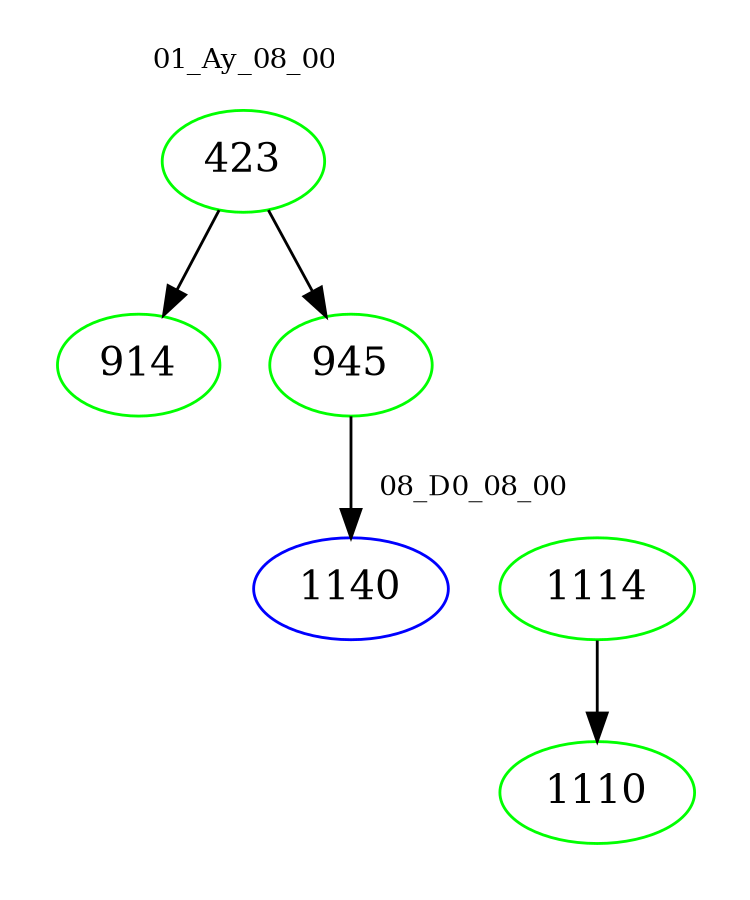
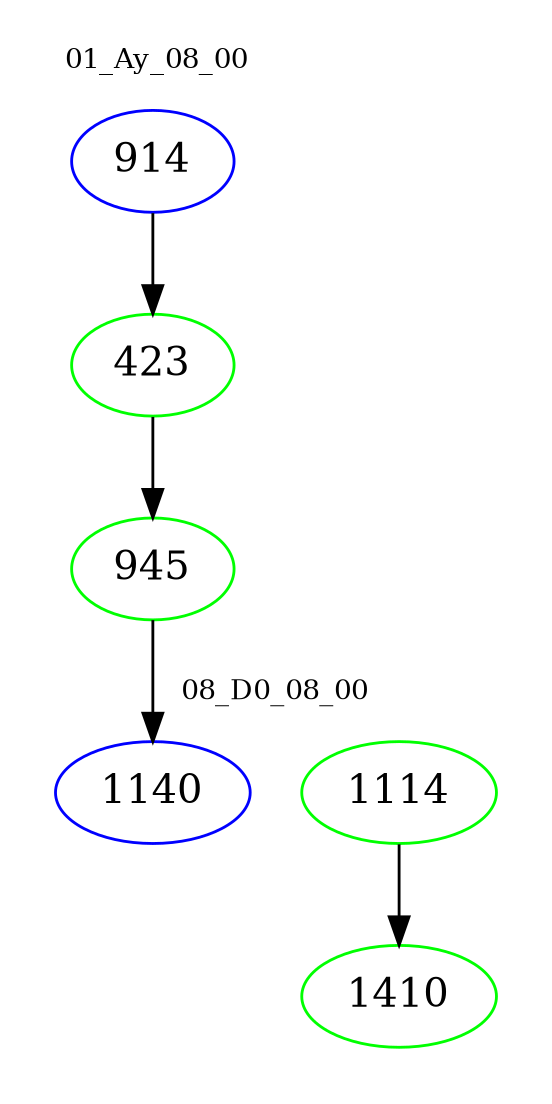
edge "423" -> "914": reversed
node "914": color green -> blue
node "1110": label "1110" -> "1410"
